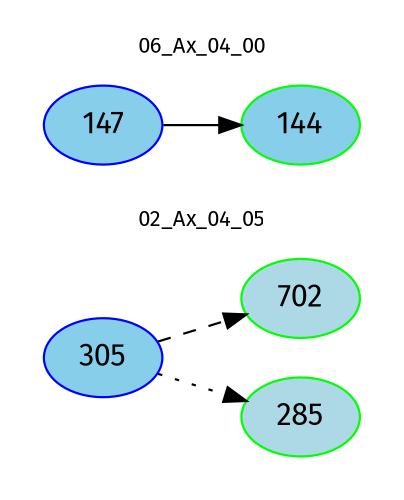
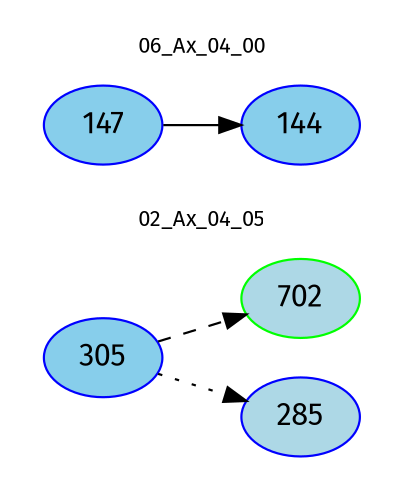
node "144": color green -> blue
node "285": color green -> blue
